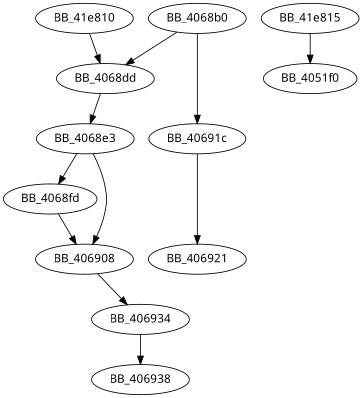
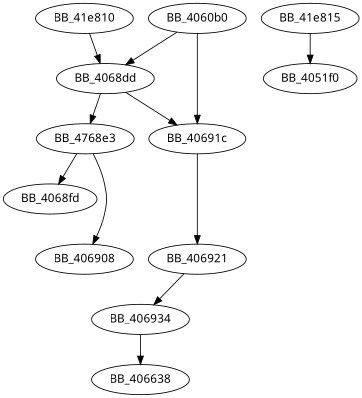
node "BB_4068b0": label "BB_4068b0" -> "BB_4060b0"
edge "BB_4068dd" -> "BB_40691c": added
node "BB_4068e3": label "BB_4068e3" -> "BB_4768e3"
edge "BB_4068fd" -> "BB_406908": removed
edge "BB_406908" -> "BB_406934": now "BB_406921" -> "BB_406934"
node "BB_406938": label "BB_406938" -> "BB_406638"
